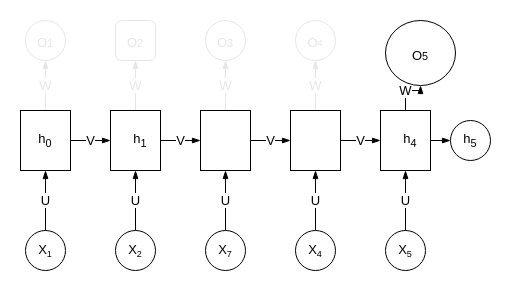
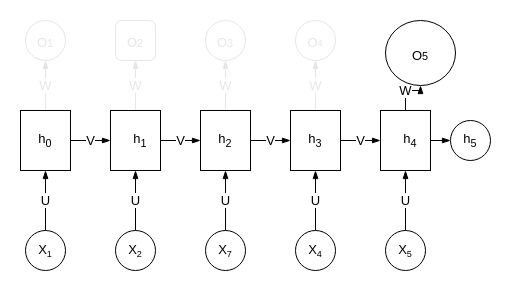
node "h2": added
node "h3": added
